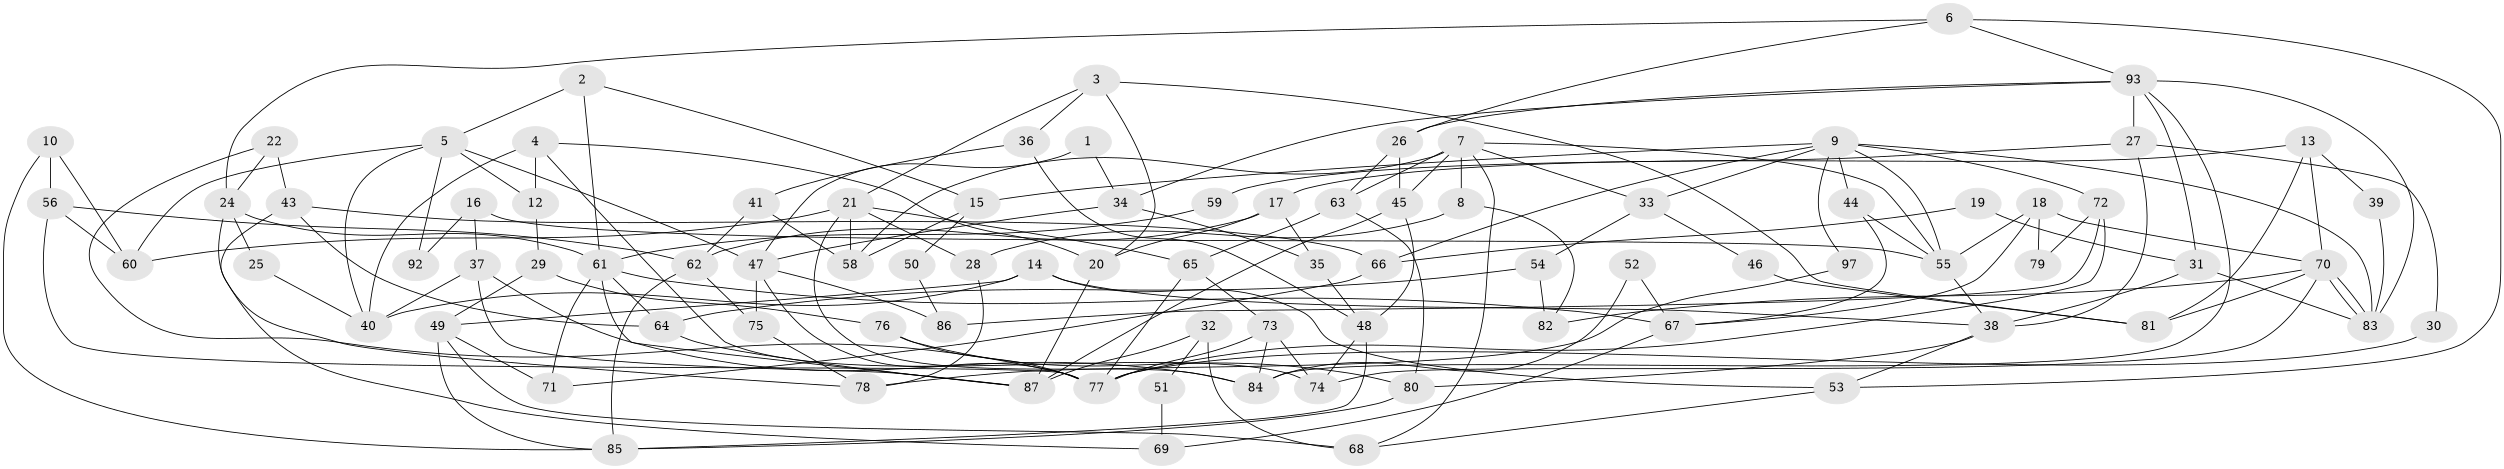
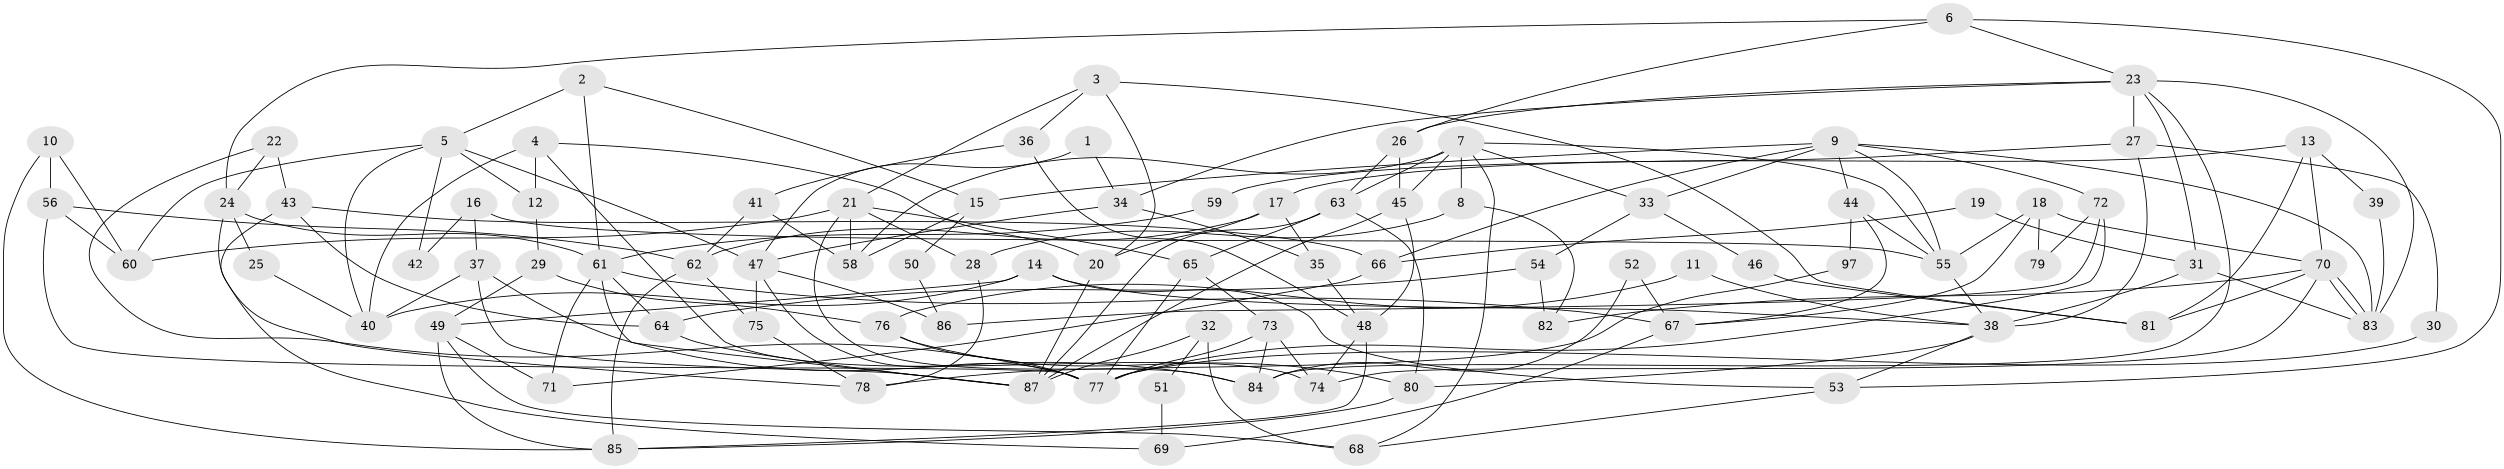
node "93": label "93" -> "23"
edge "9" -- "97": now "44" -- "97"
edge "63" -- "87": added
node "92": label "92" -> "42"
node "11": added
